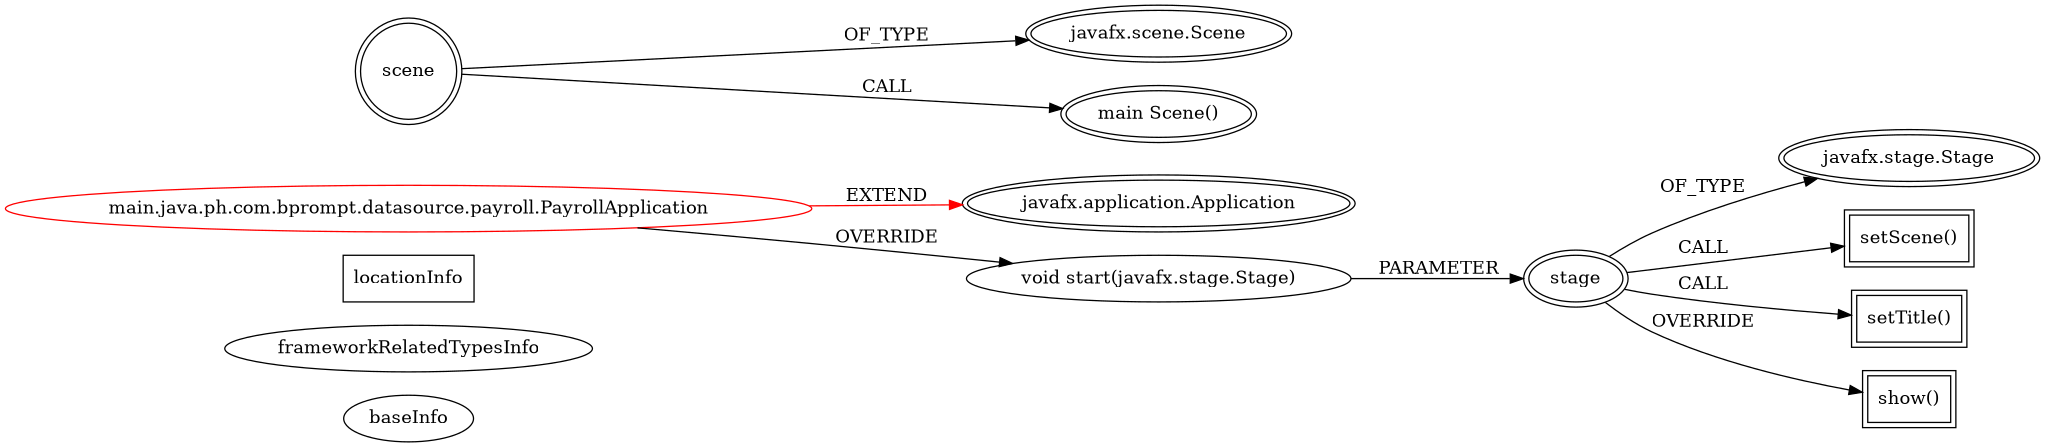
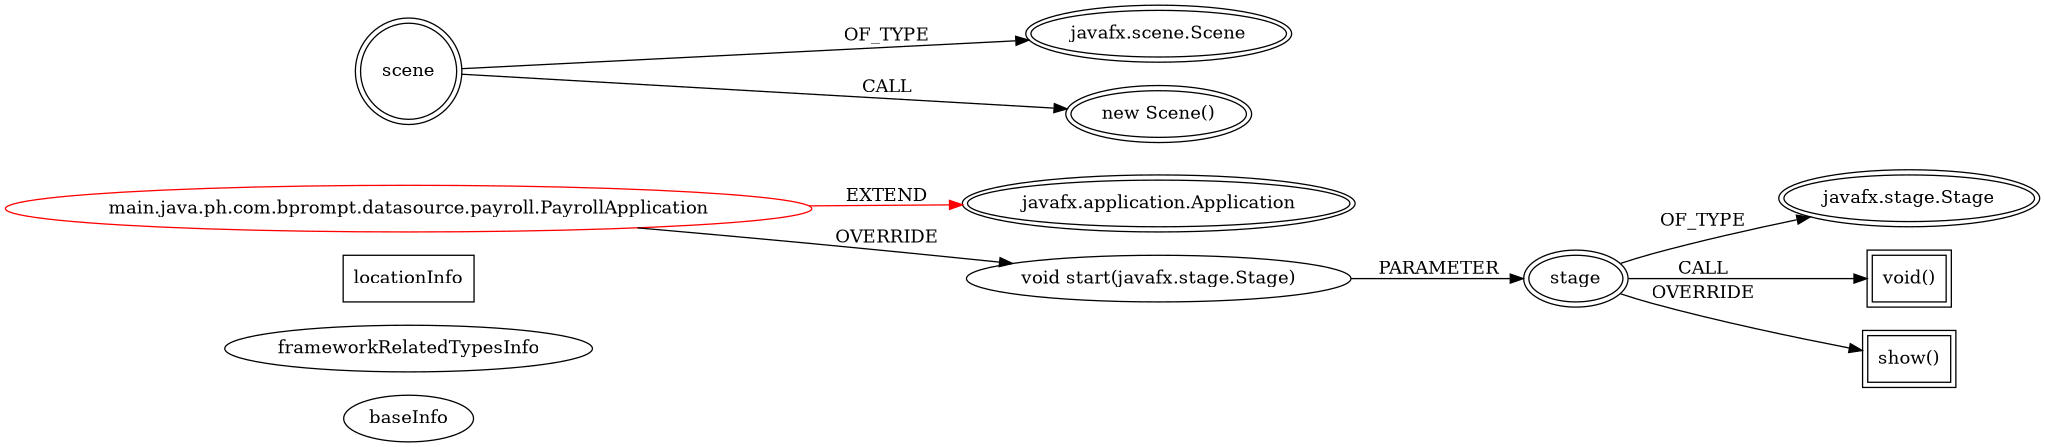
node "main Scene()": label "main Scene()" -> "new Scene()"
node "setScene()": removed
node "setTitle()": label "setTitle()" -> "void()"
